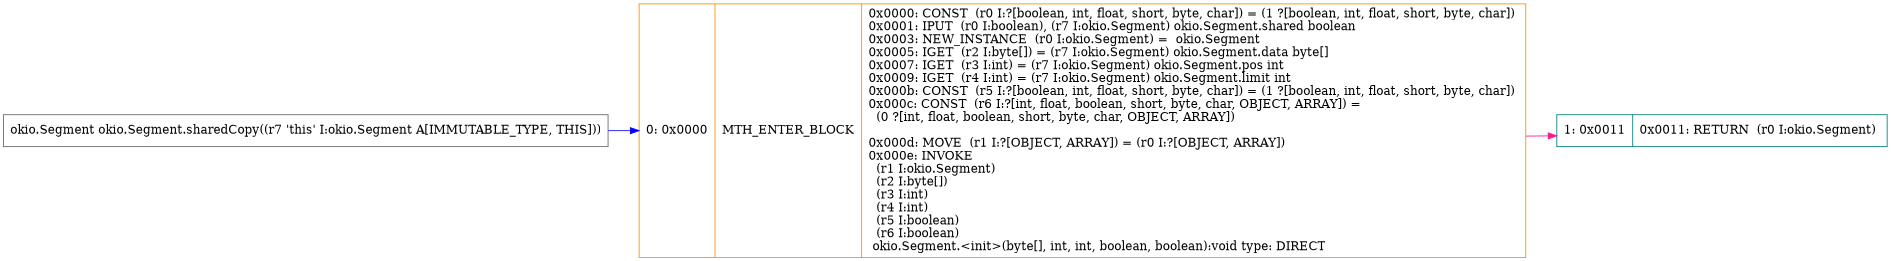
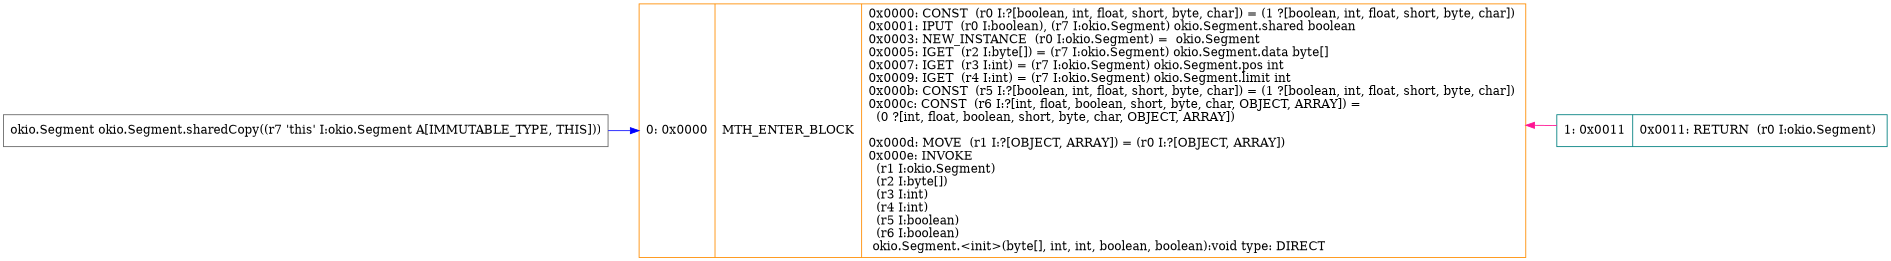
edge "0: 0x0000" -> "1: 0x0011": reversed
